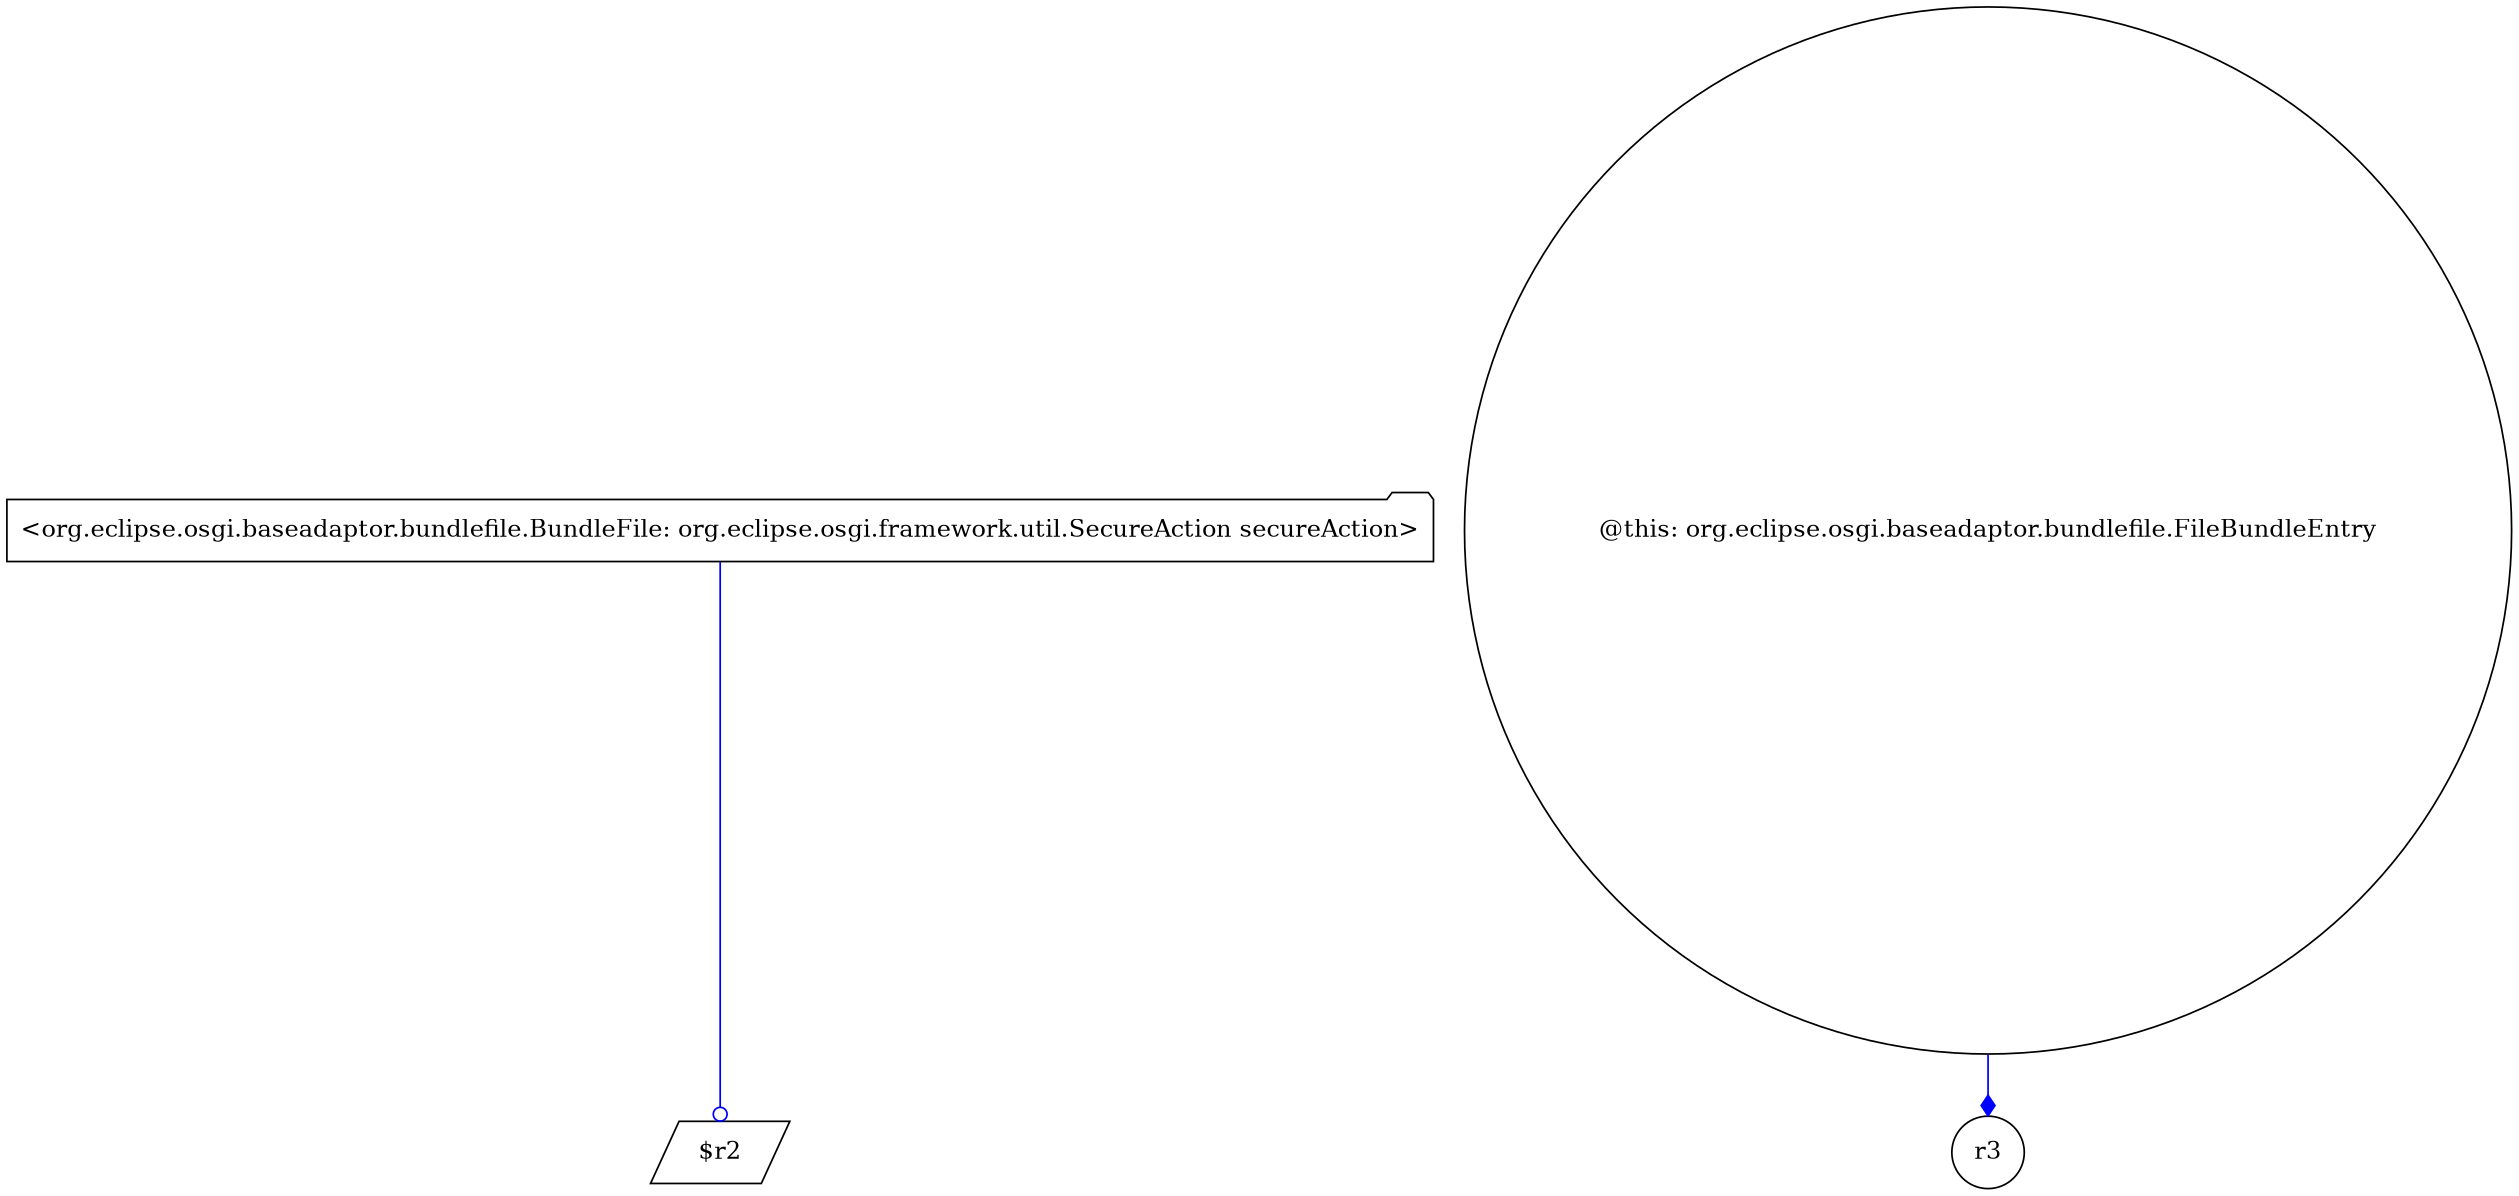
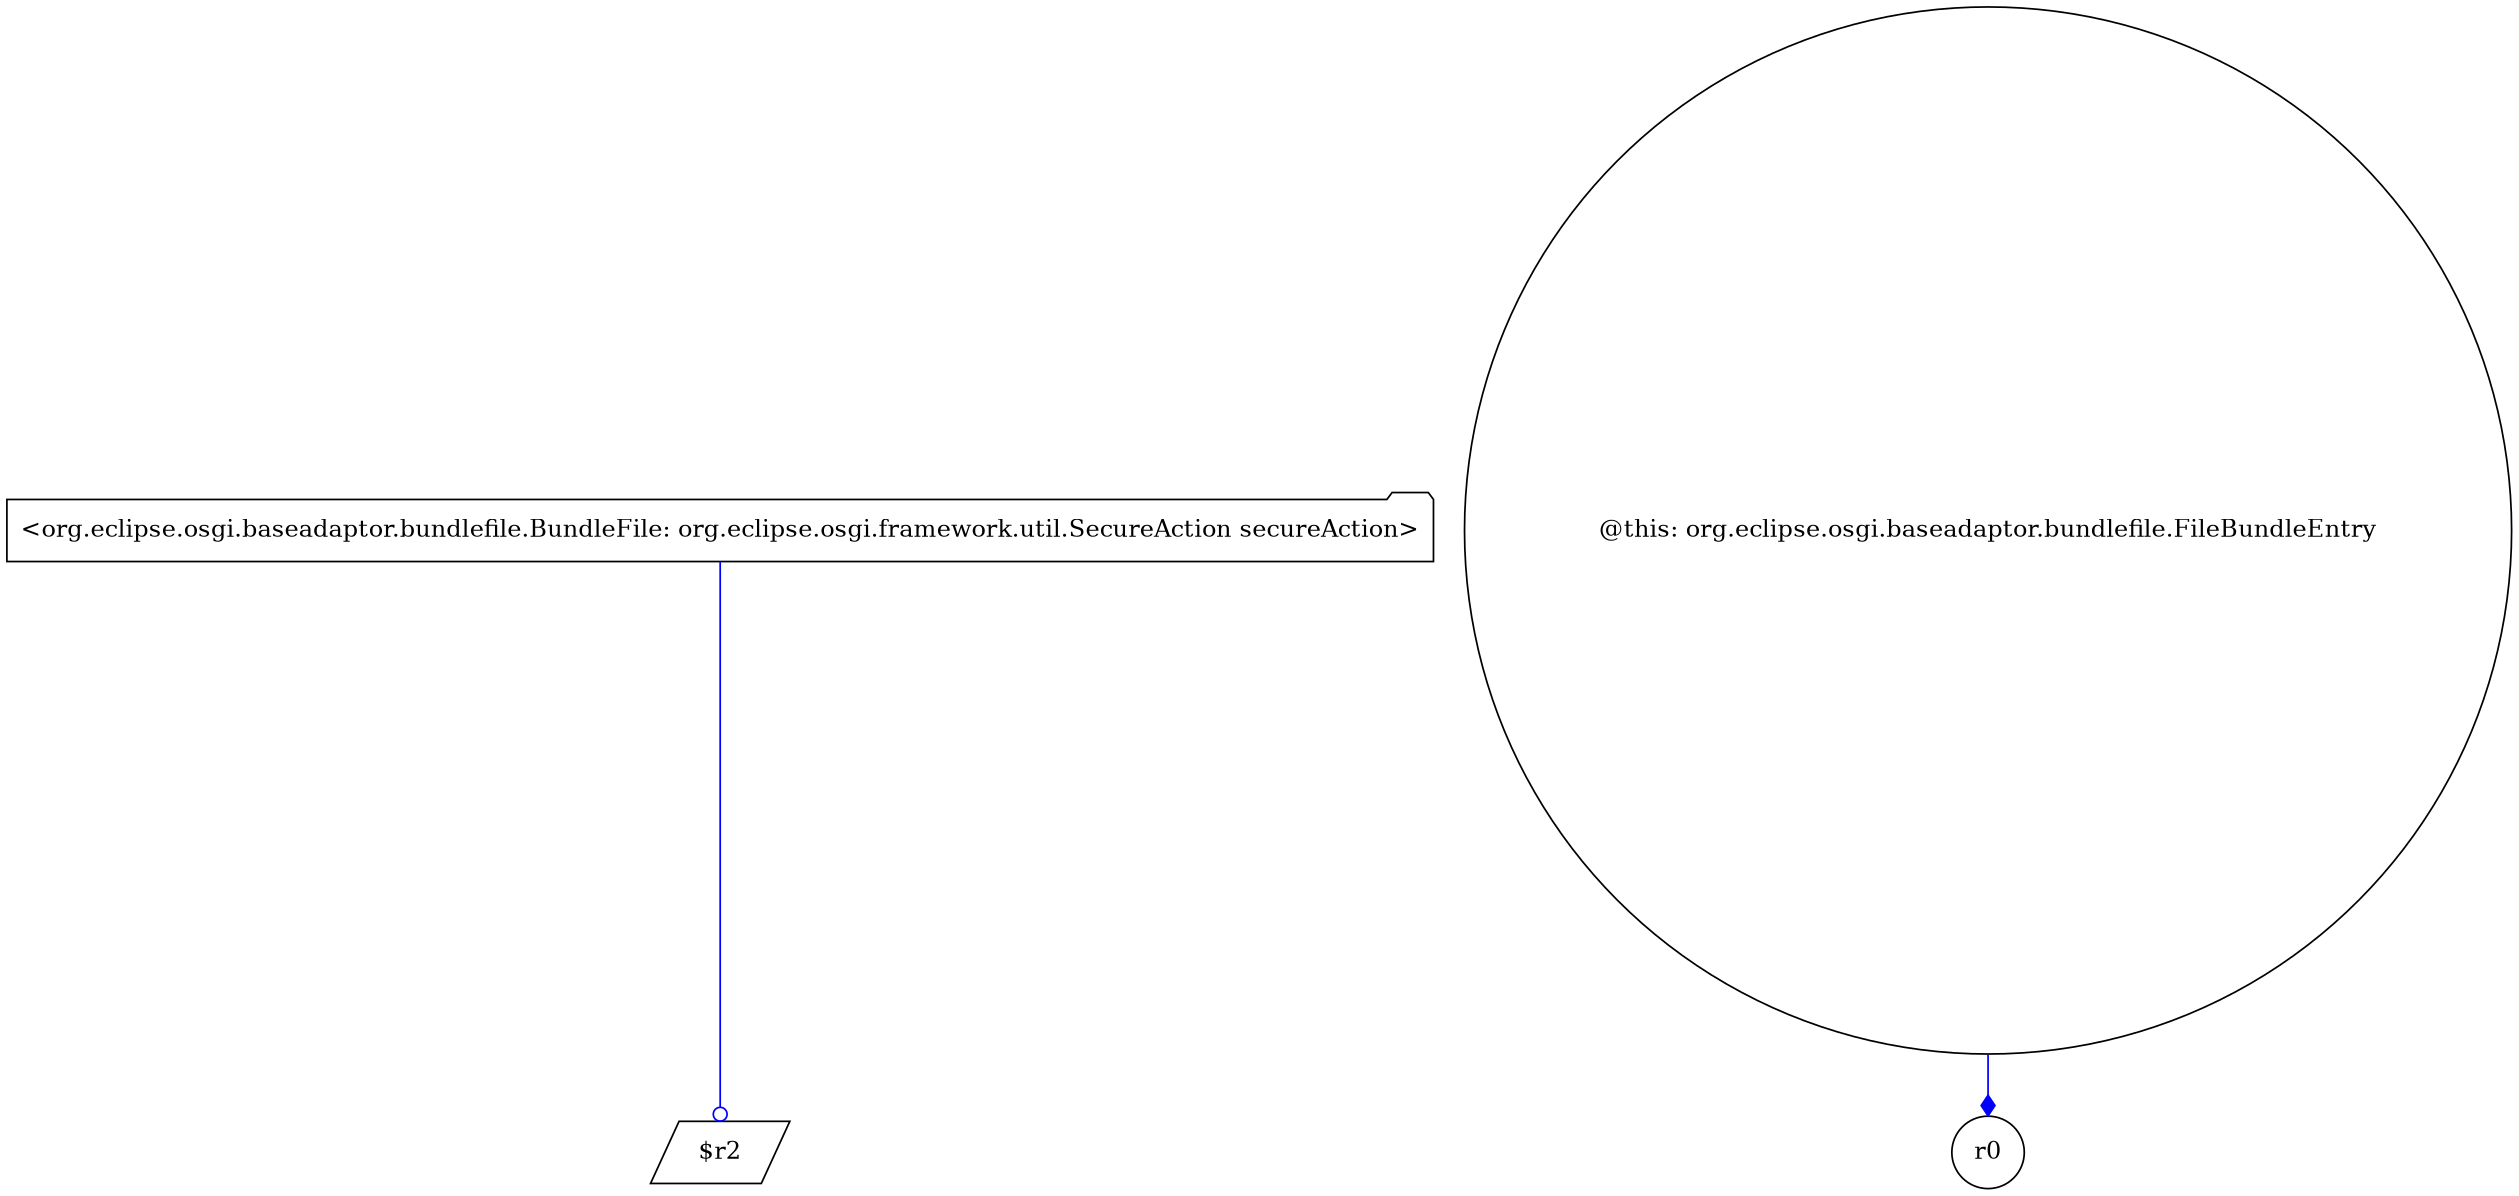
node "r3": label "r3" -> "r0"
